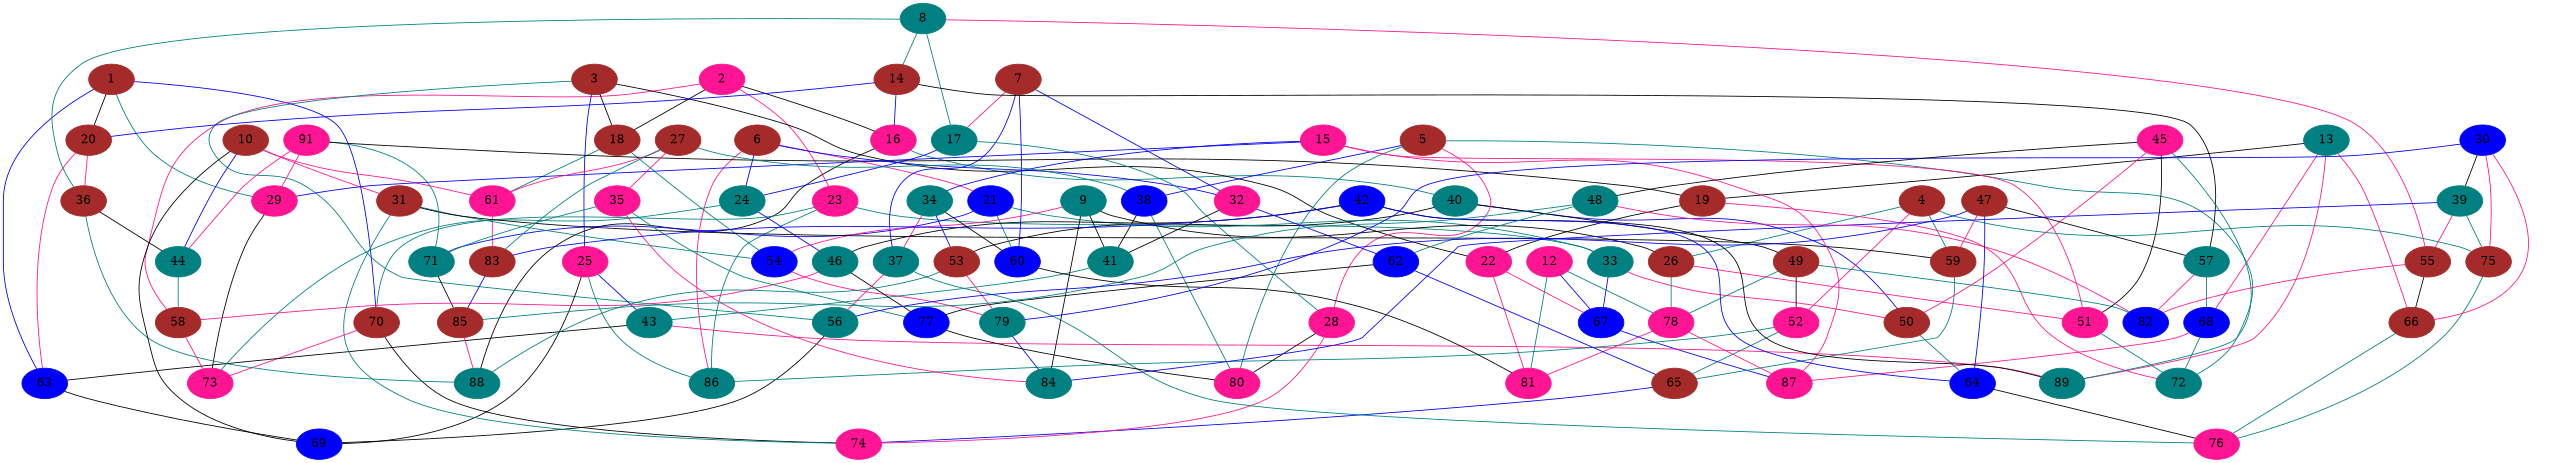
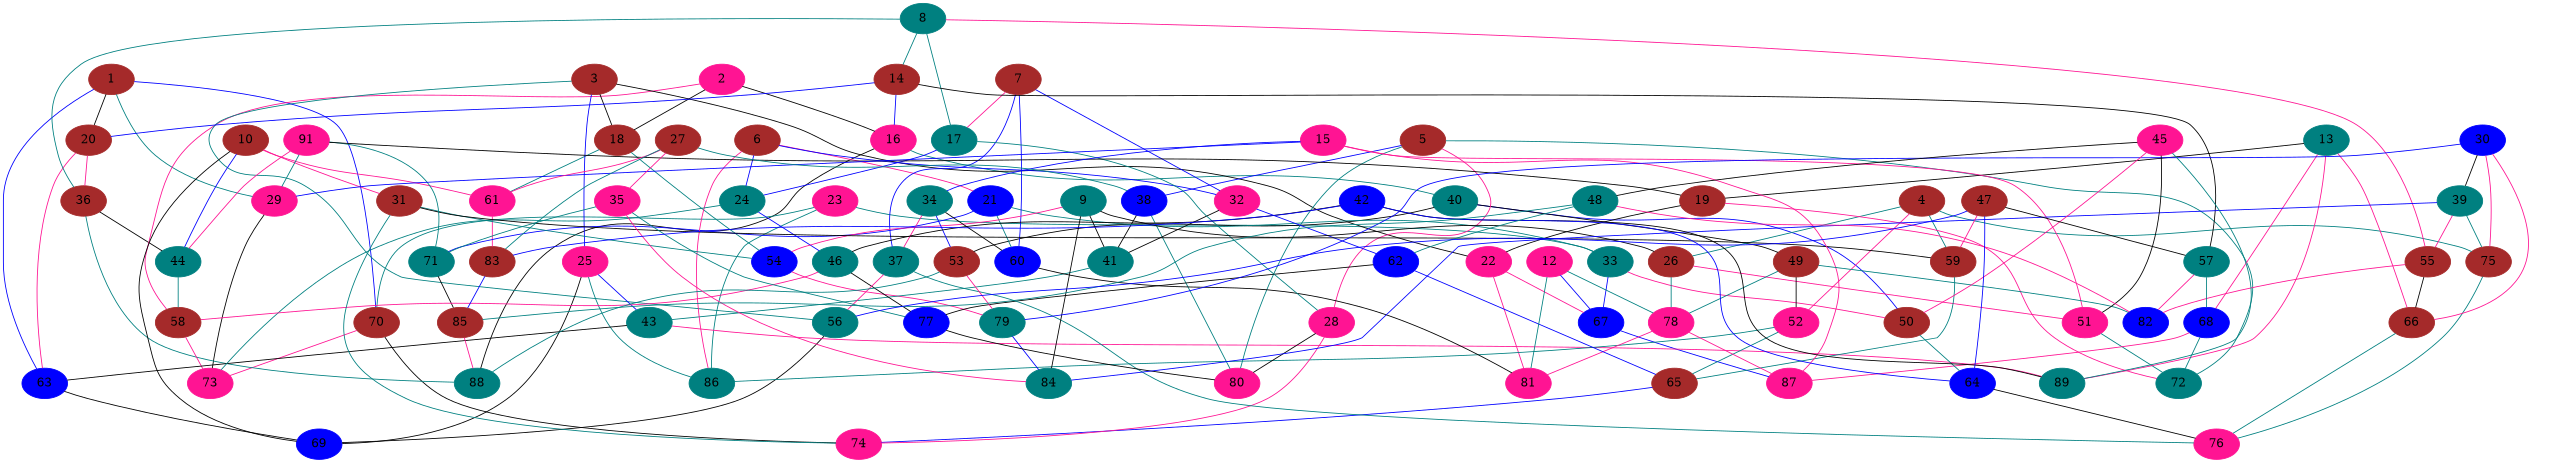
edge "2" -- "23": removed
edge "91" -- "29": color deeppink -> teal
